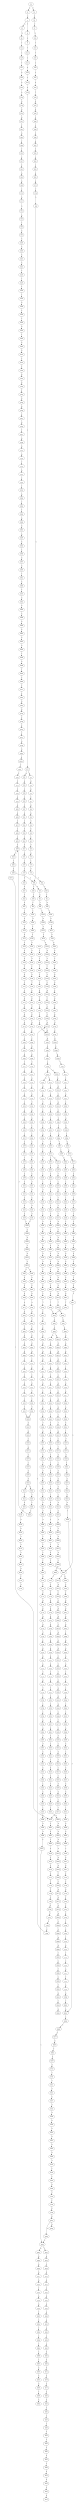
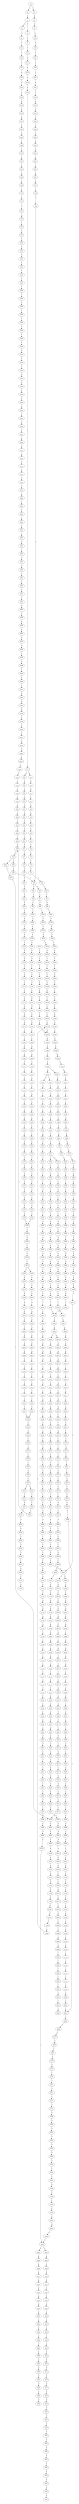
node "S661": added
edge "S802" -> "S809": now "S806" -> "S809"
